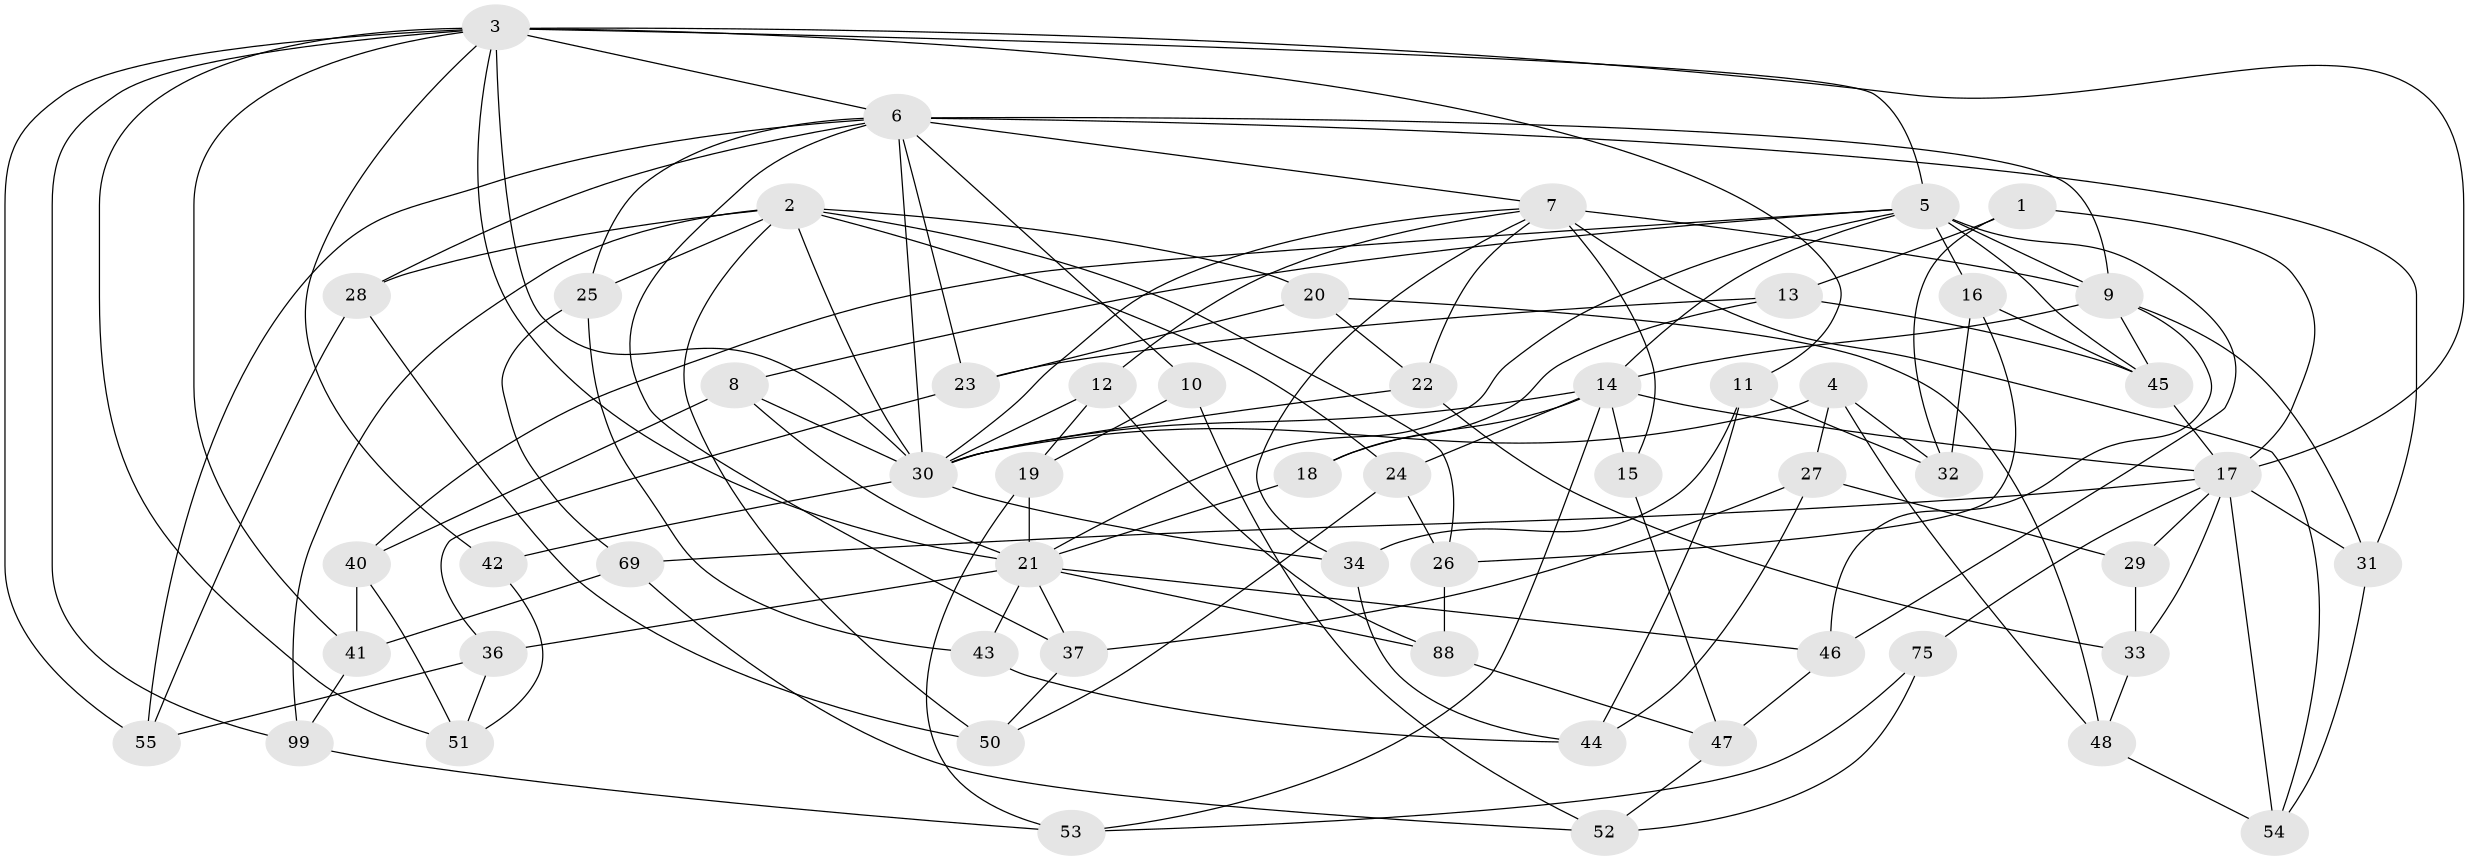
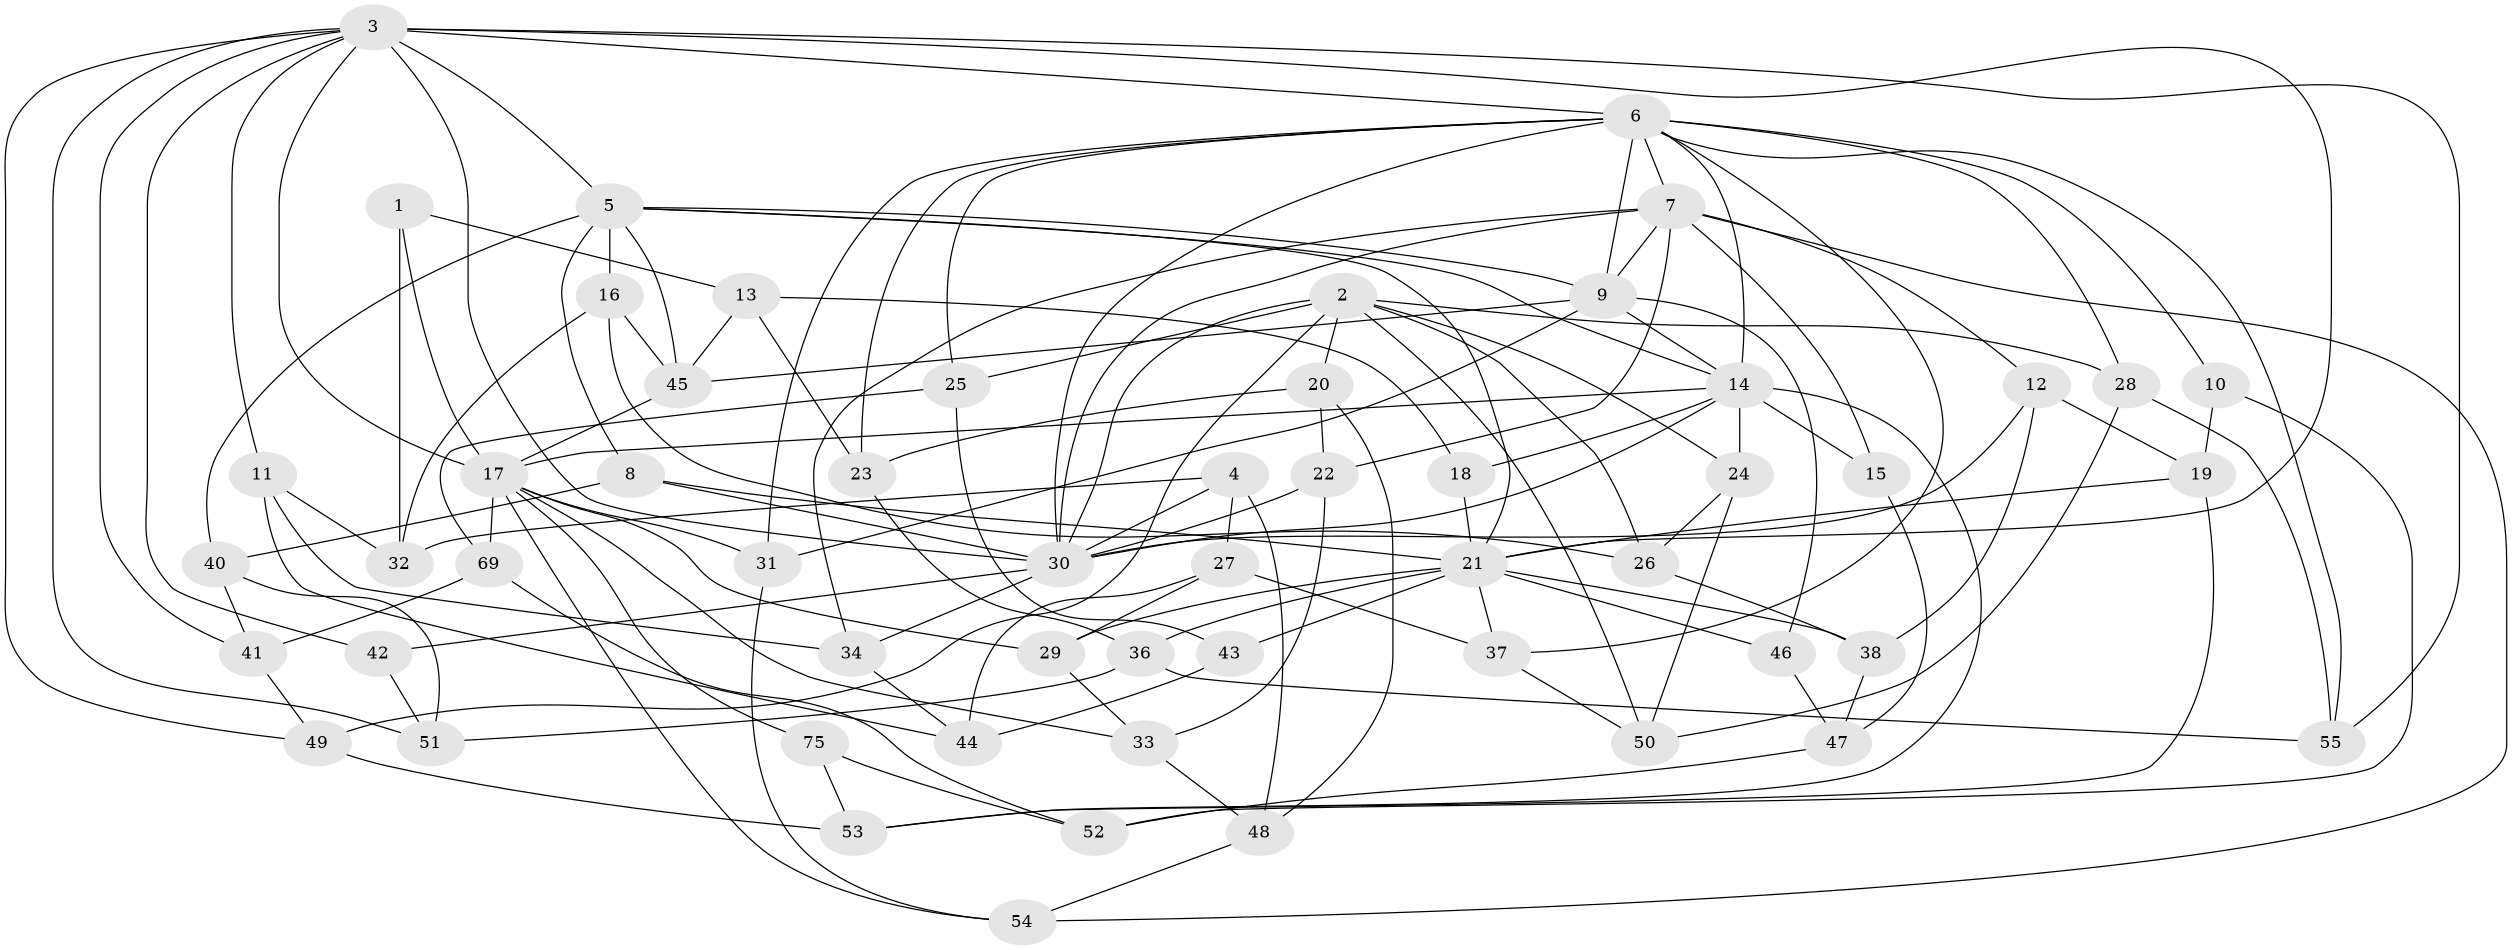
edge "6" -- "14": added
edge "5" -- "46": removed
edge "21" -- "29": added
node "88": label "88" -> "38"
node "99": label "99" -> "49"
